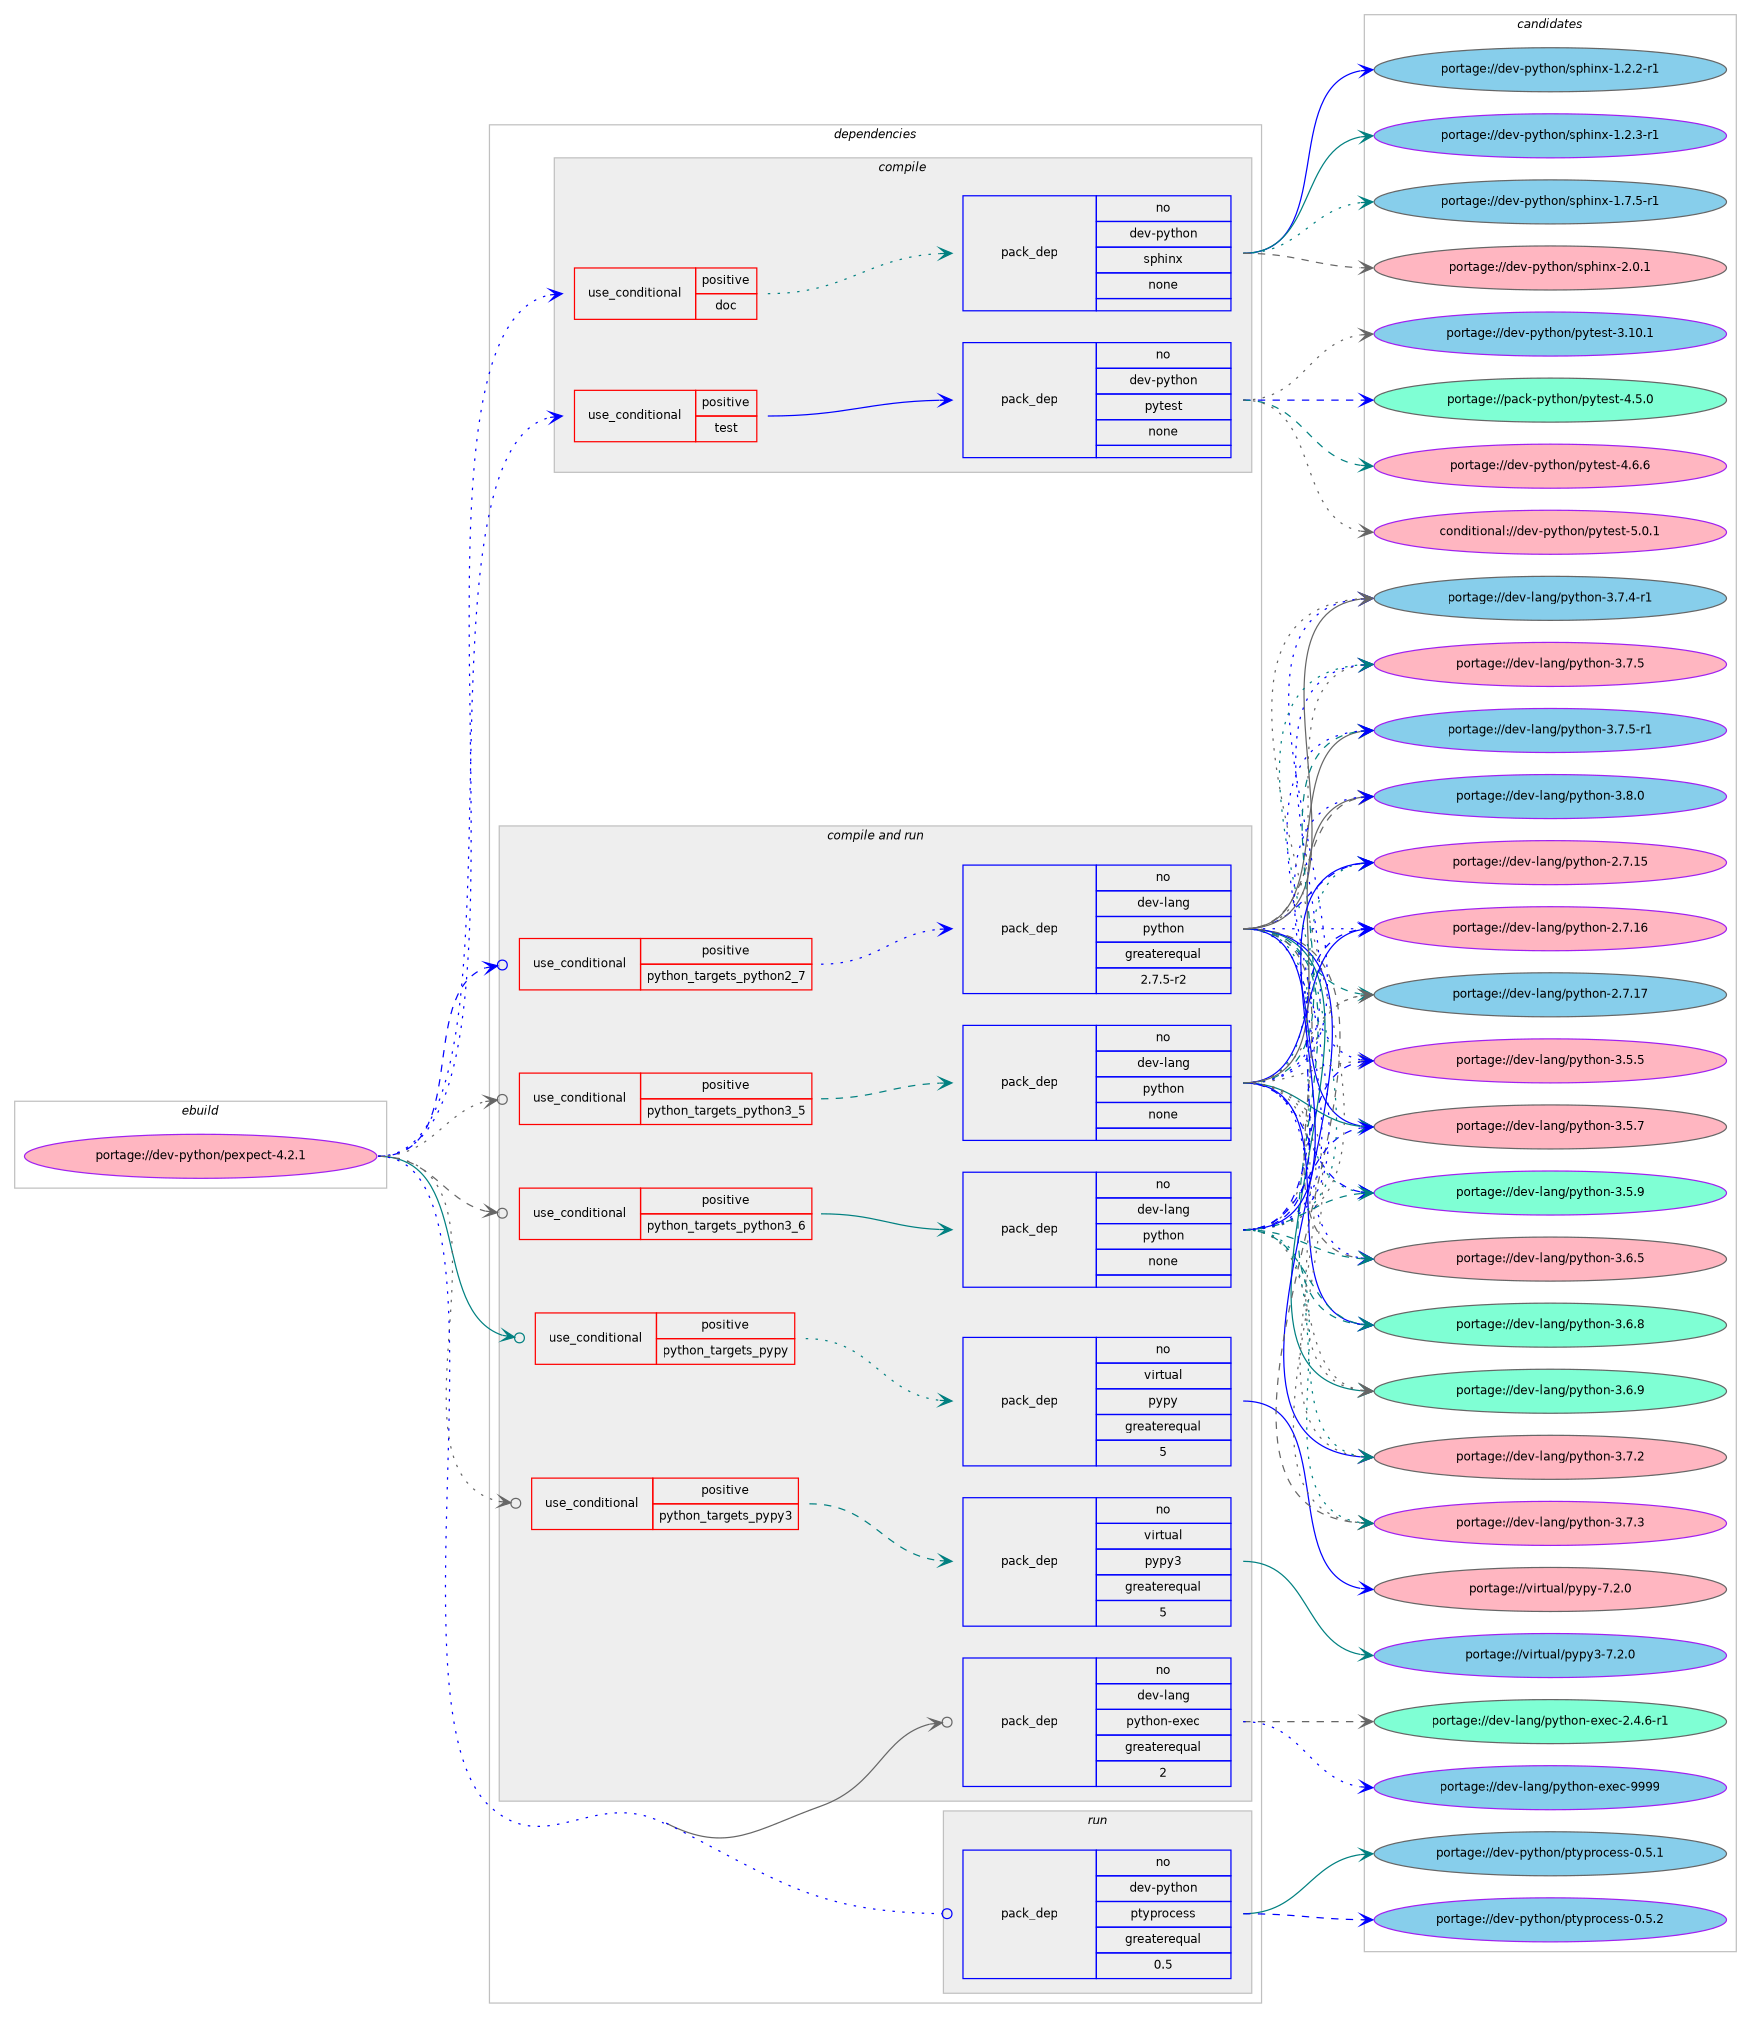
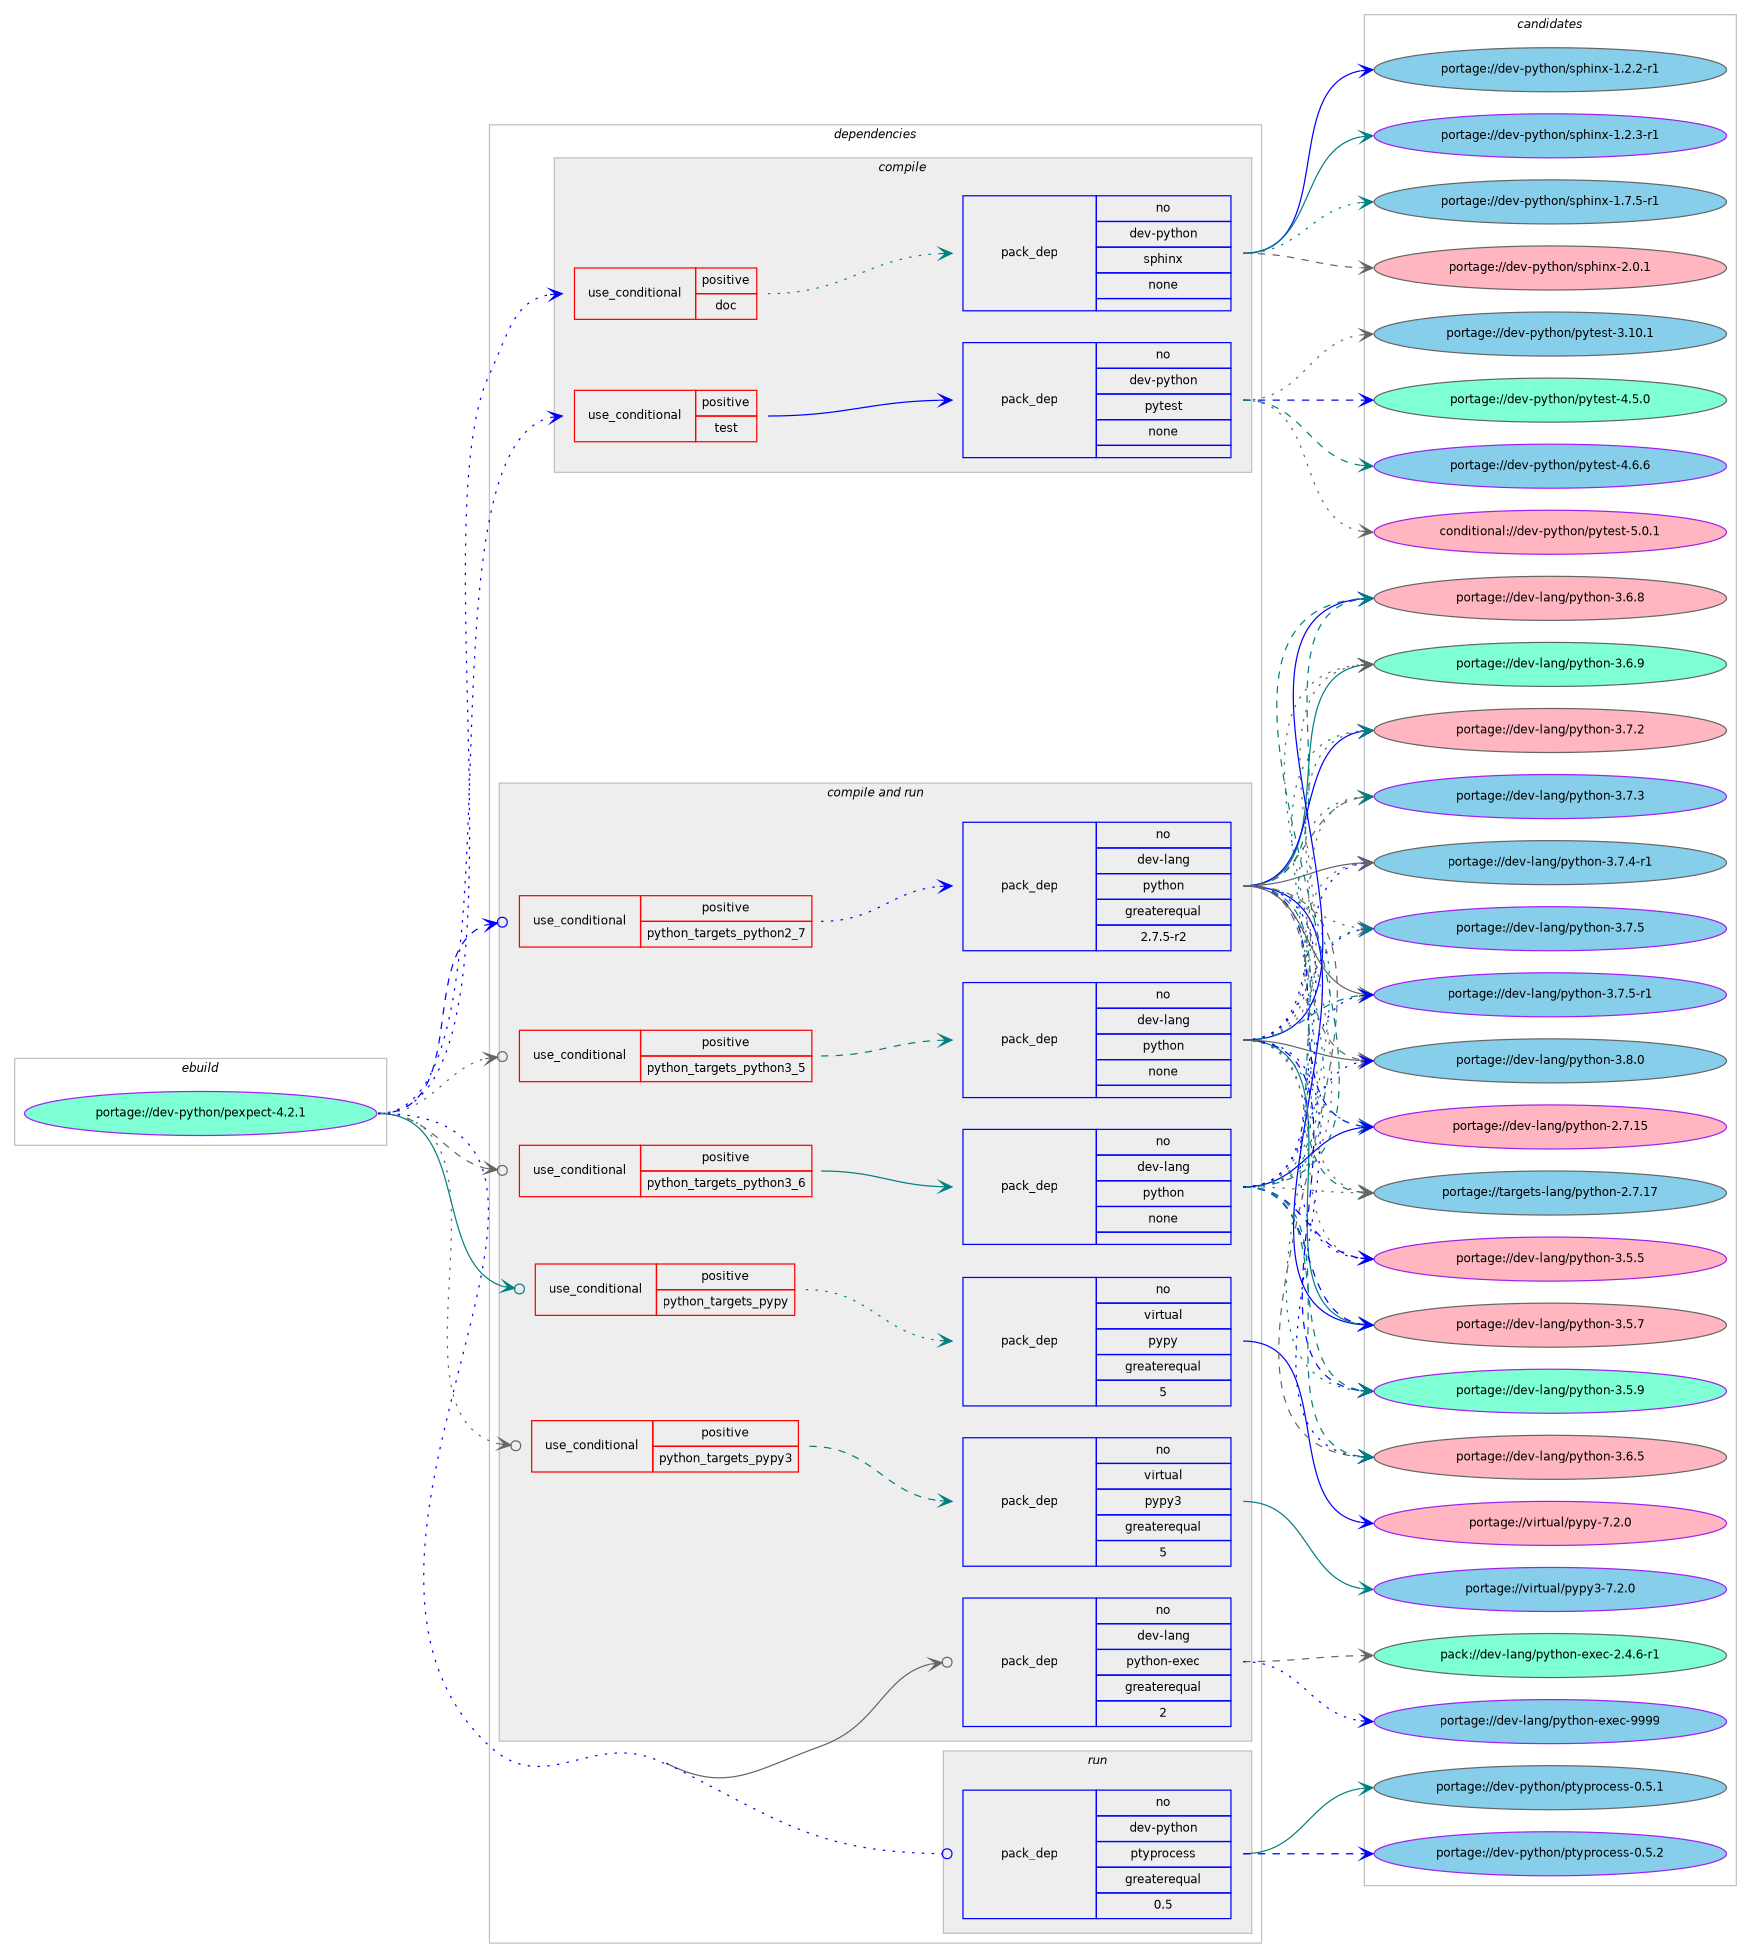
node "portage://dev-python/pytest-3.10.1": color purple -> gray40
node "portage://pack-python/pytest-4.5.0": label "portage://pack-python/pytest-4.5.0" -> "portage://dev-python/pytest-4.5.0"
node "portage://dev-python/pytest-4.6.6": fillcolor lightpink -> skyblue
node "portage://dev-lang/python-3.7.5": fillcolor lightpink -> skyblue
node "portage://dev-lang/python-3.8.0": color purple -> gray40
node "portage://dev-lang/python-2.7.16": removed
node "portage://dev-lang/python-2.7.17": label "portage://dev-lang/python-2.7.17" -> "portage://targets-lang/python-2.7.17"
node "portage://dev-python/pexpect-4.2.1": fillcolor lightpink -> aquamarine
node "portage://dev-lang/python-3.6.8": fillcolor aquamarine -> lightpink
node "portage://dev-lang/python-3.7.3": fillcolor lightpink -> skyblue
node "portage://virtual/pypy-7.2.0": color gray40 -> purple
node "portage://dev-lang/python-exec-2.4.6-r1": label "portage://dev-lang/python-exec-2.4.6-r1" -> "pack://dev-lang/python-exec-2.4.6-r1"
